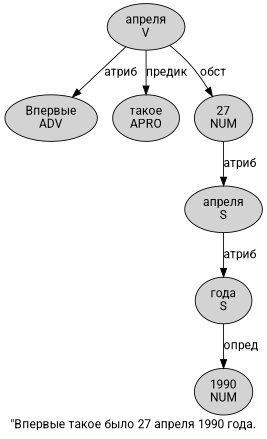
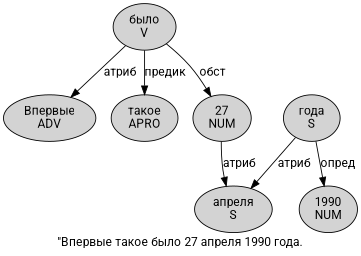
node "апреля V": label "апреля V" -> "было V"
edge "апреля S" -> "года S": reversed
